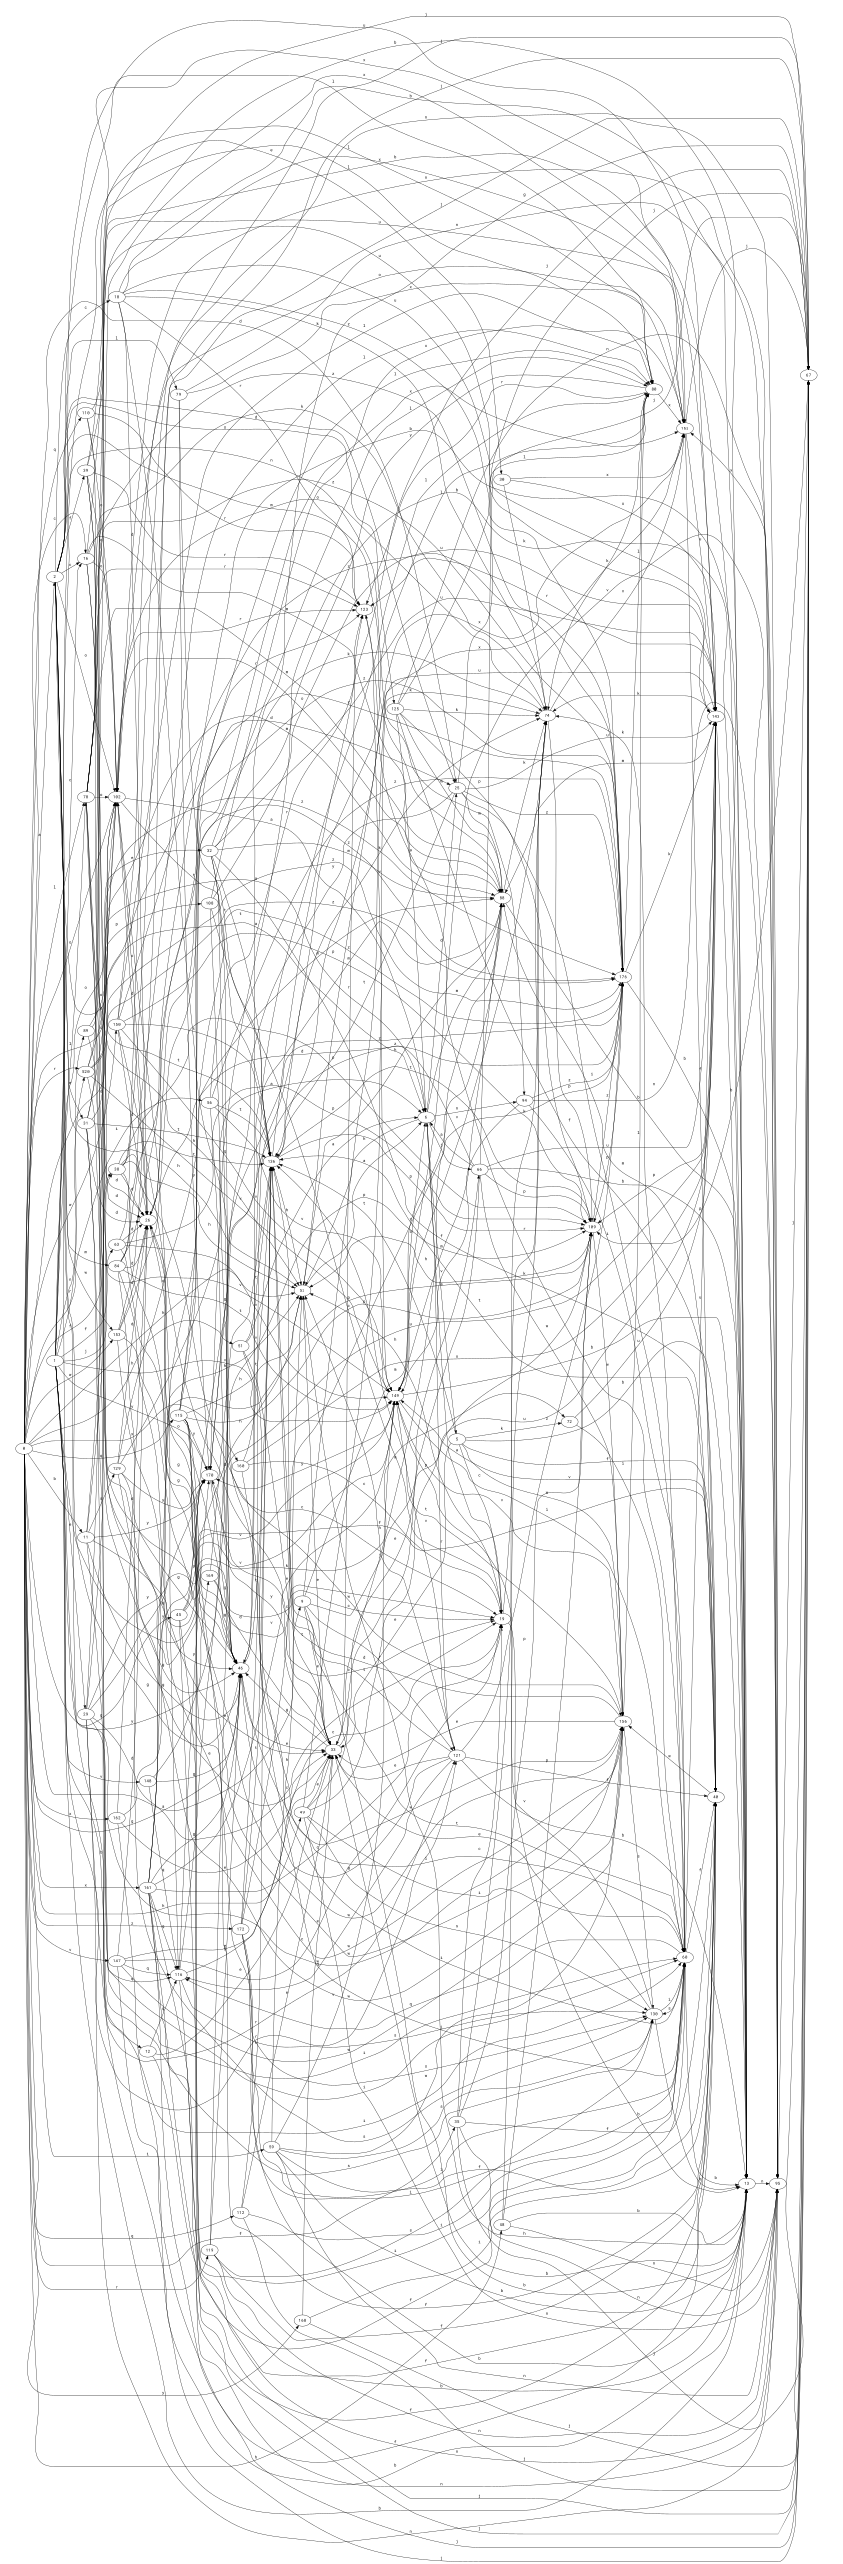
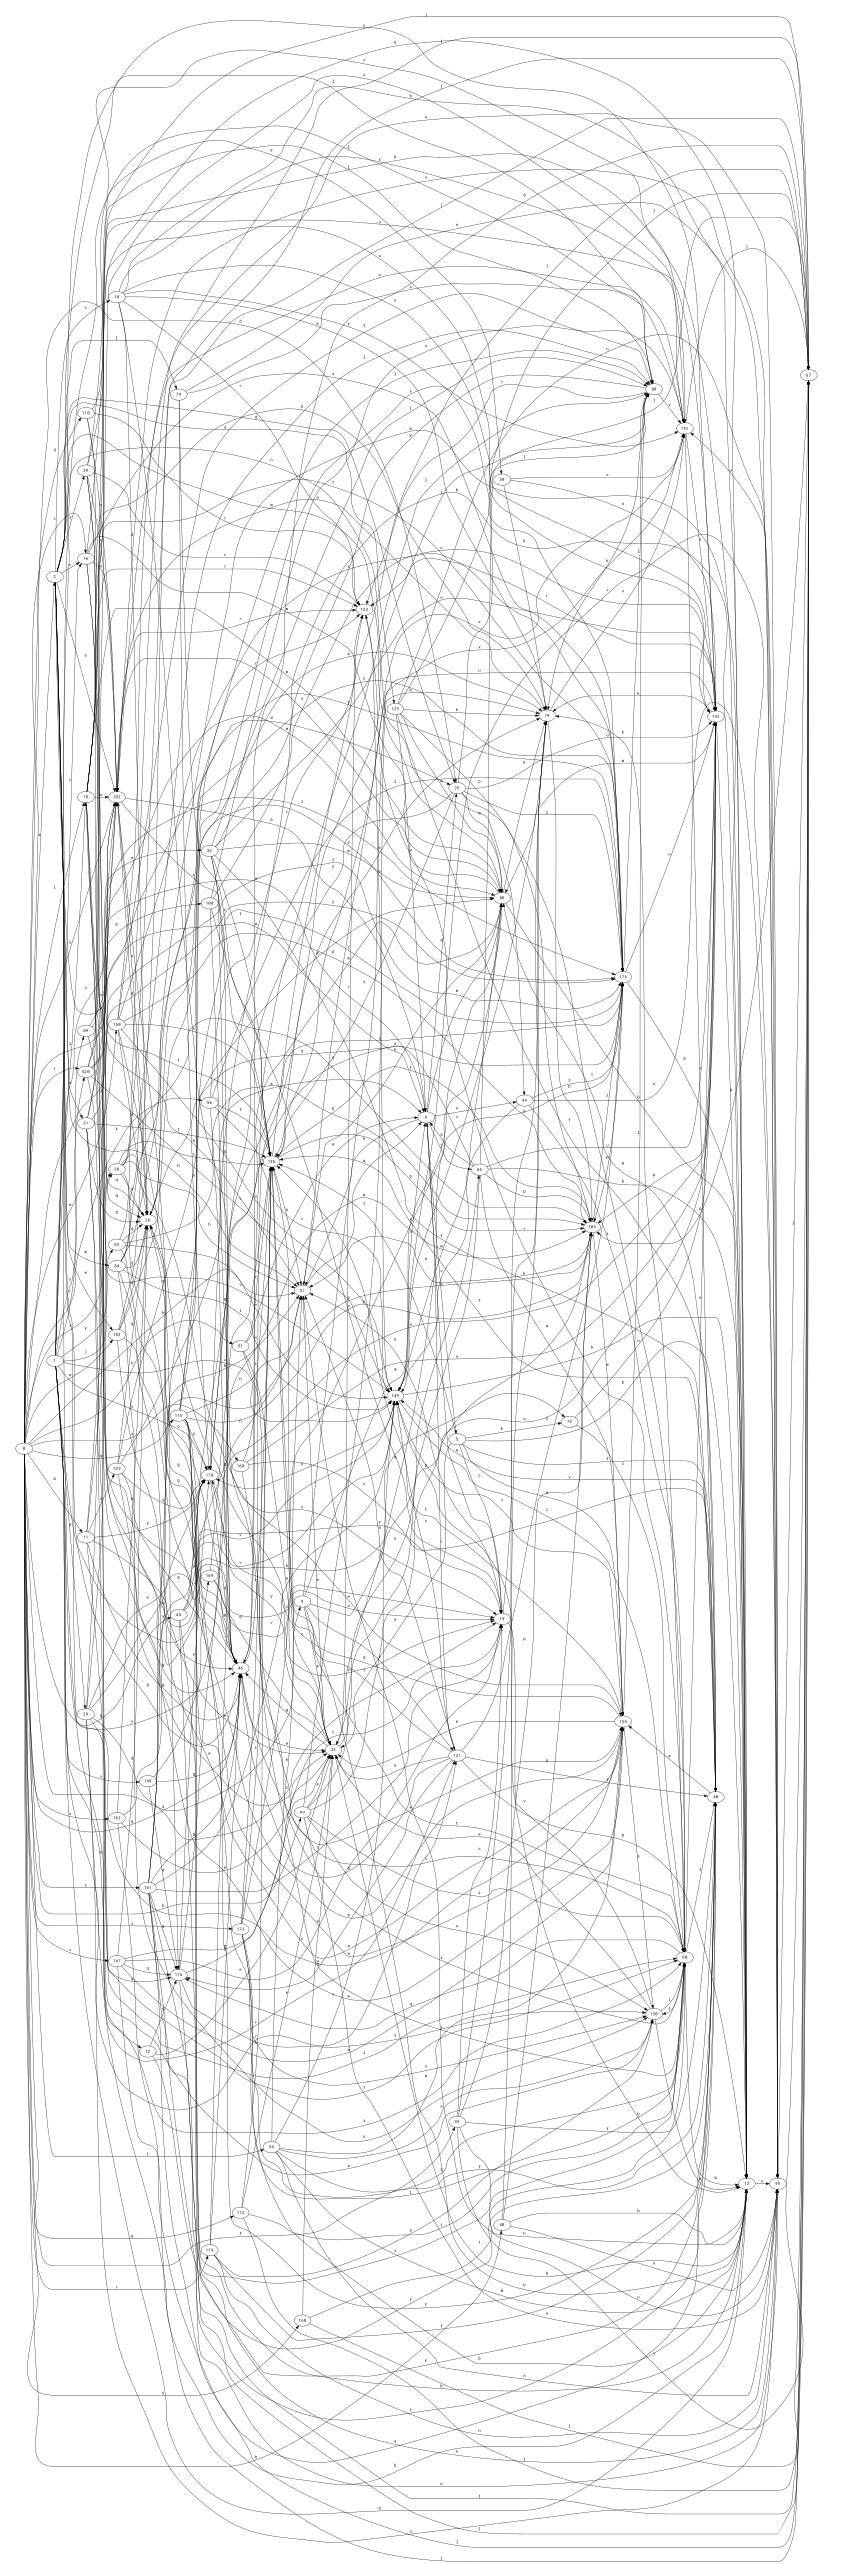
edge "176" -> "143": label "k" -> "u"
